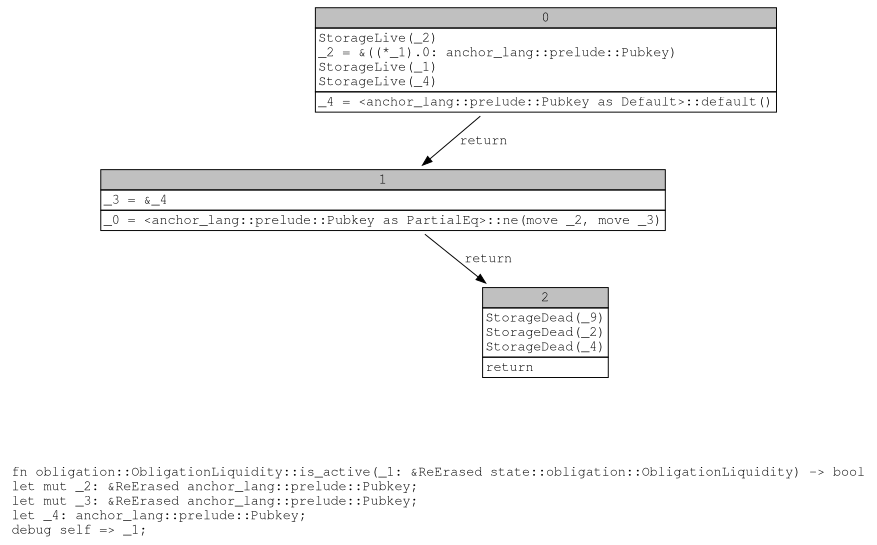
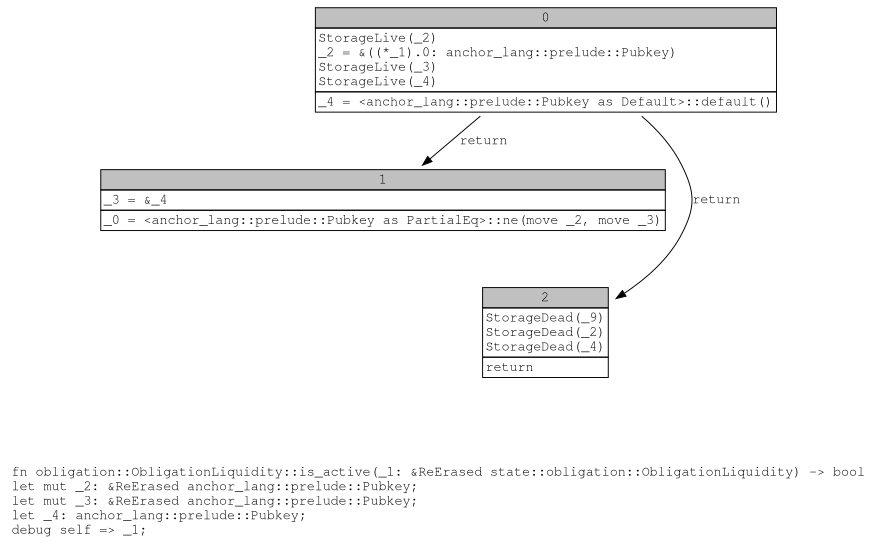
node "0": text "StorageLive(_1)" -> "StorageLive(_3)"
edge "1" -> "2": now "0" -> "2"
